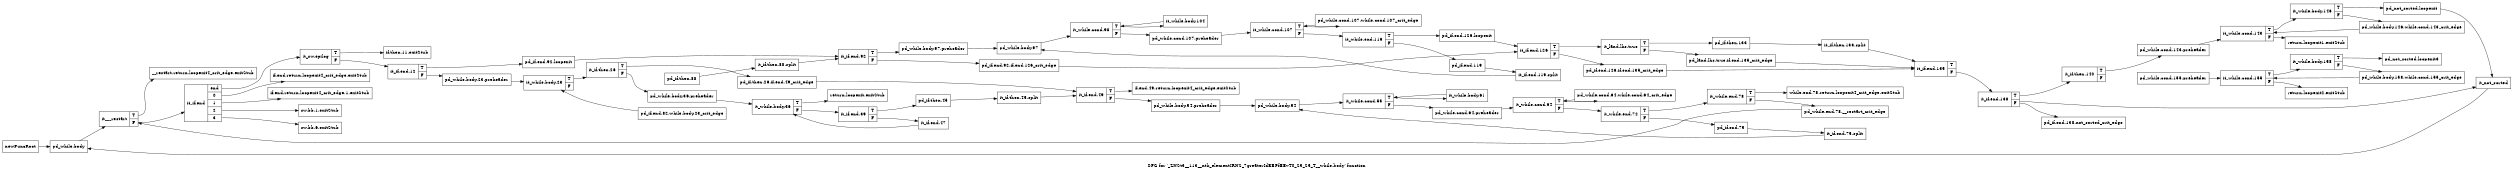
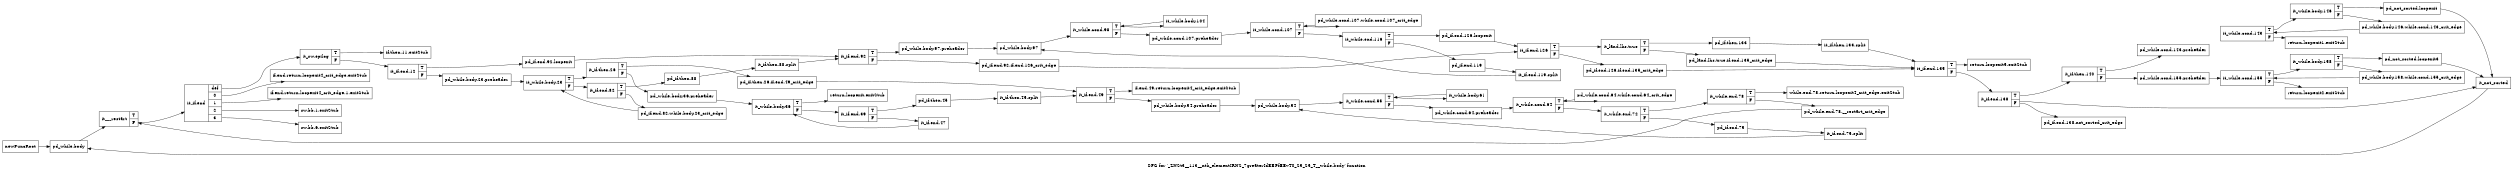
edge "pd_while.cond.143.preheader" -> "it_while.cond.143": removed
node "return.loopexit5.exitStub": added
edge "pd_not_sorted.loopexit3" -> "it_not_sorted": added
node "__restart.return.loopexit4_crit_edge.exitStub": removed
edge "it_if.then.140" -> "pd_while.cond.155.preheader": added
node "it_if.end": text "end" -> "def"
node "it_if.end.82": added
